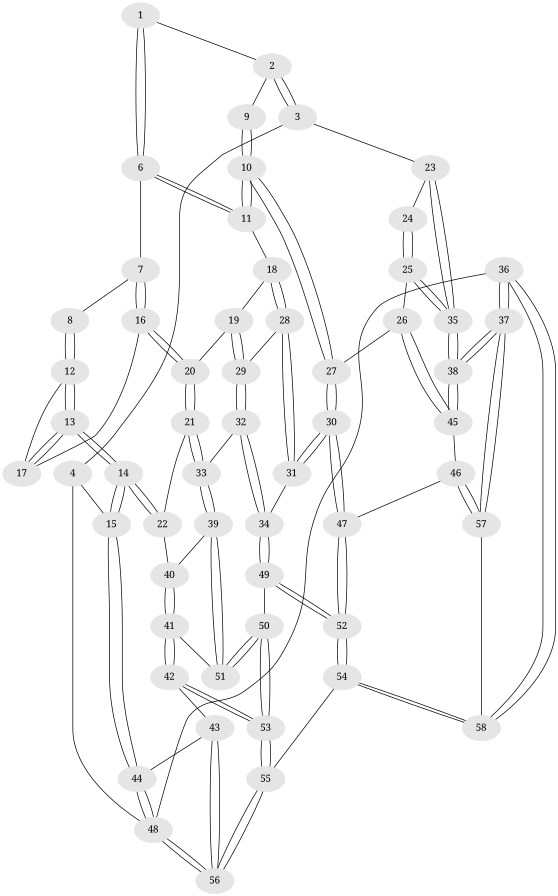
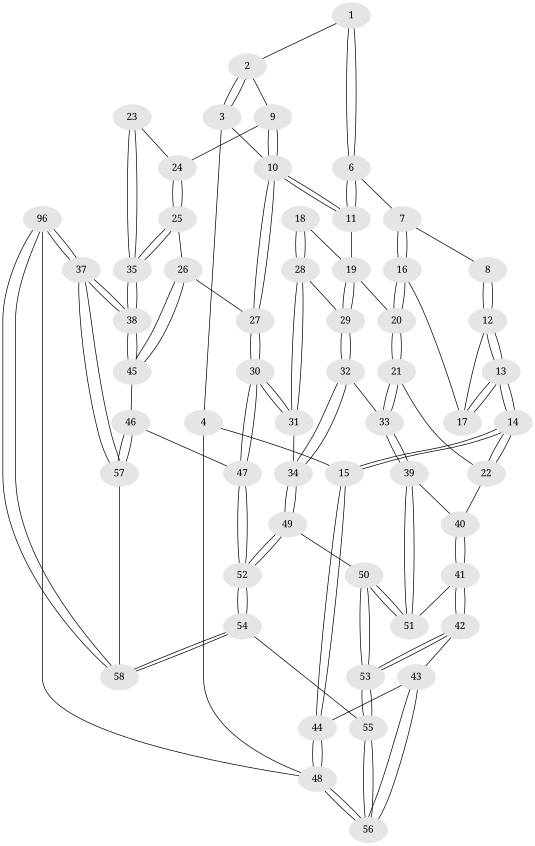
edge "9" -- "24": added
edge "3" -- "23": now "3" -- "10"
edge "11" -- "18": now "11" -- "19"
node "36": label "36" -> "96"
